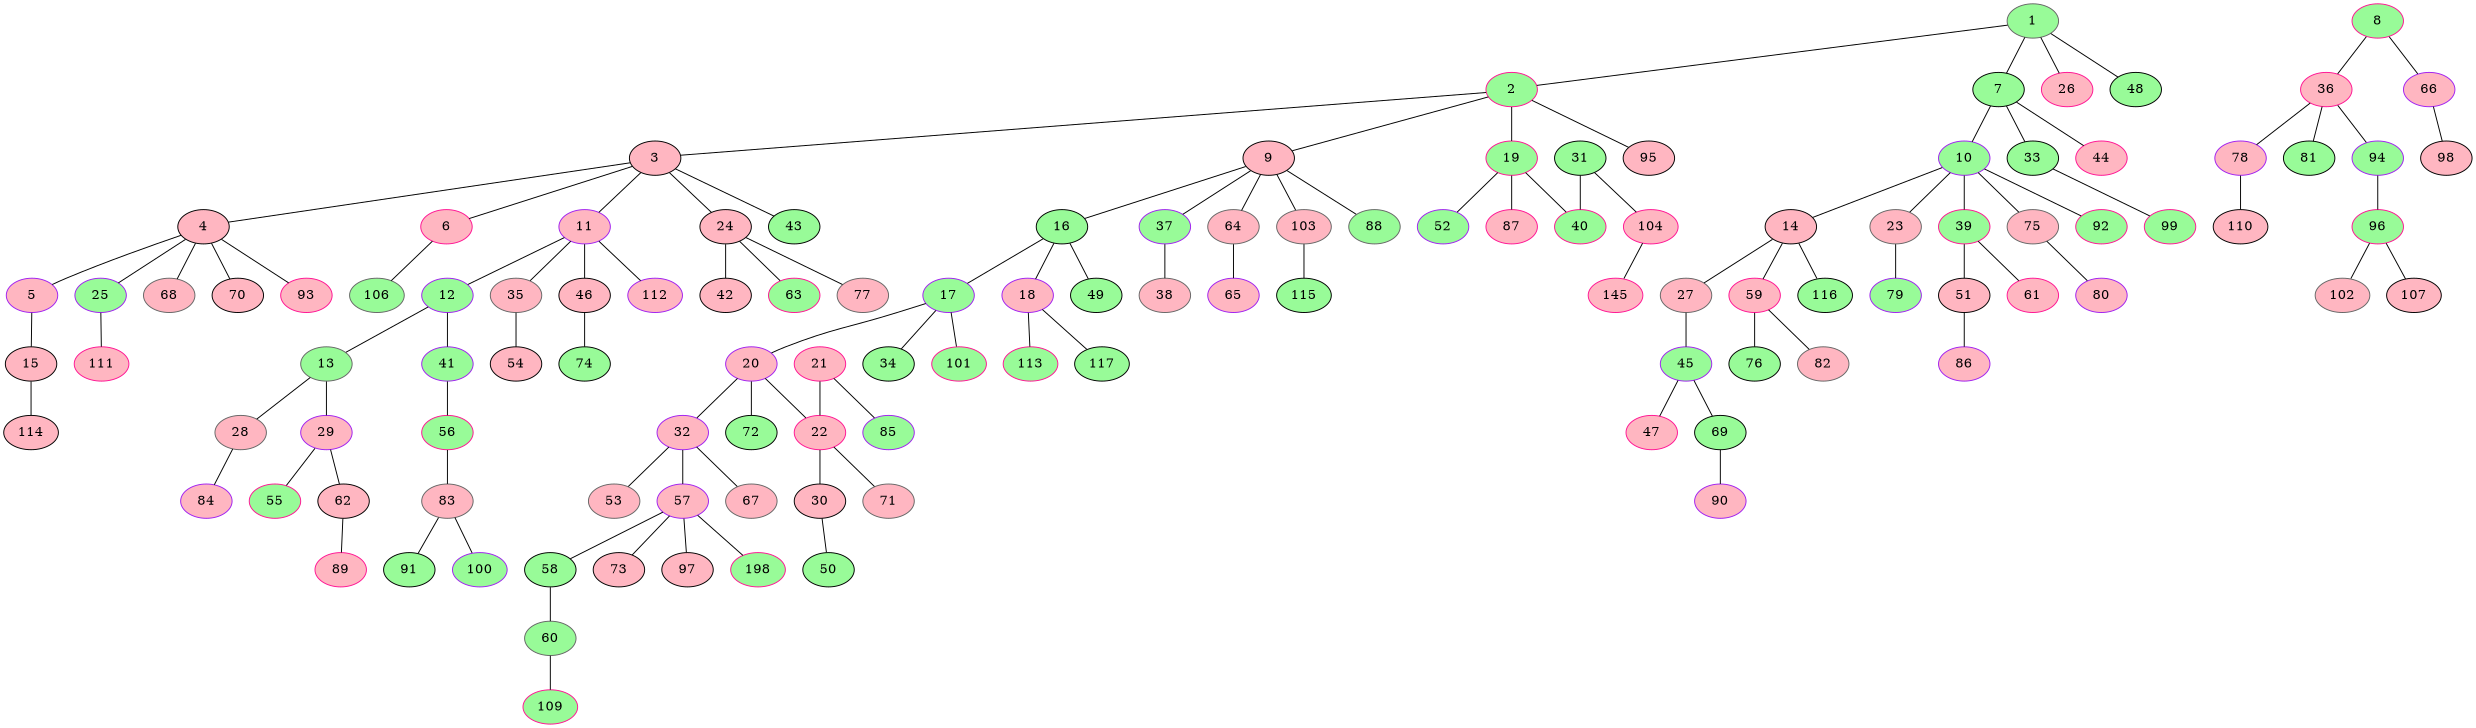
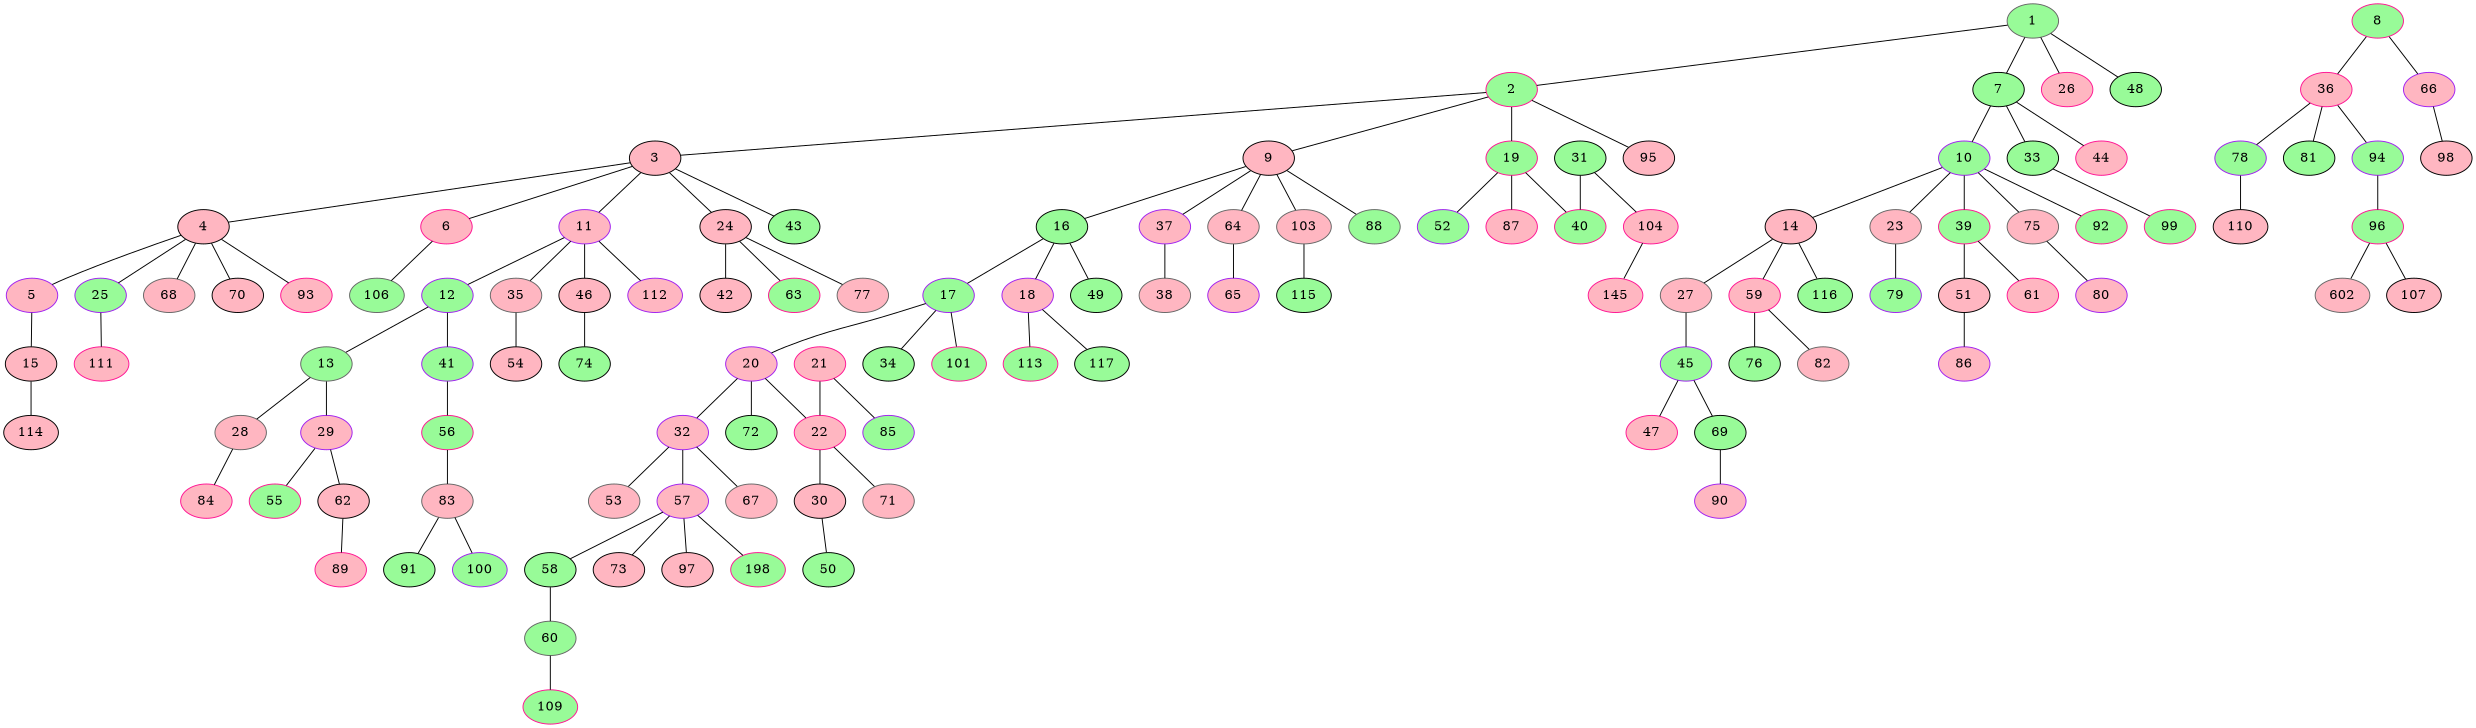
node "78": fillcolor lightpink -> palegreen
node "37": fillcolor palegreen -> lightpink
node "102": label "102" -> "602"
node "84": color purple -> deeppink
